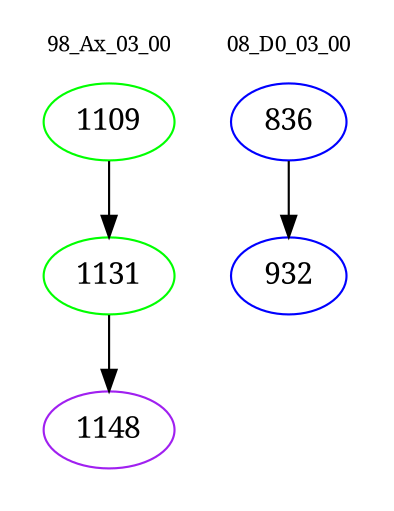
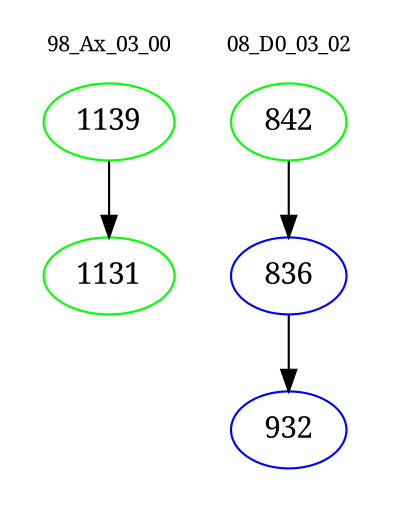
cluster "08_D0_03_00": label "08_D0_03_00" -> "08_D0_03_02"
node "1109": label "1109" -> "1139"
node "842": added
node "1148": removed
